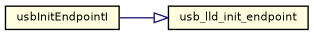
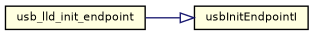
edge "usbInitEndpointI" -> "usb_lld_init_endpoint": reversed
